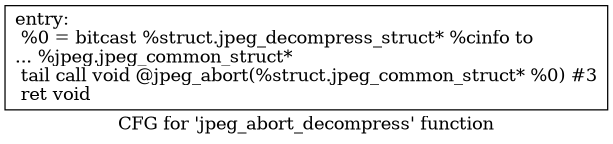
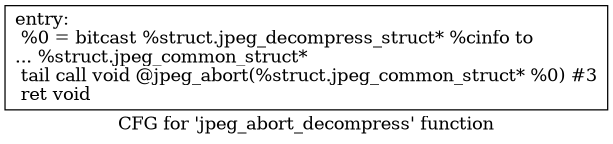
node "entry:": text "... %jpeg.jpeg_common_struct*" -> "... %struct.jpeg_common_struct*"
